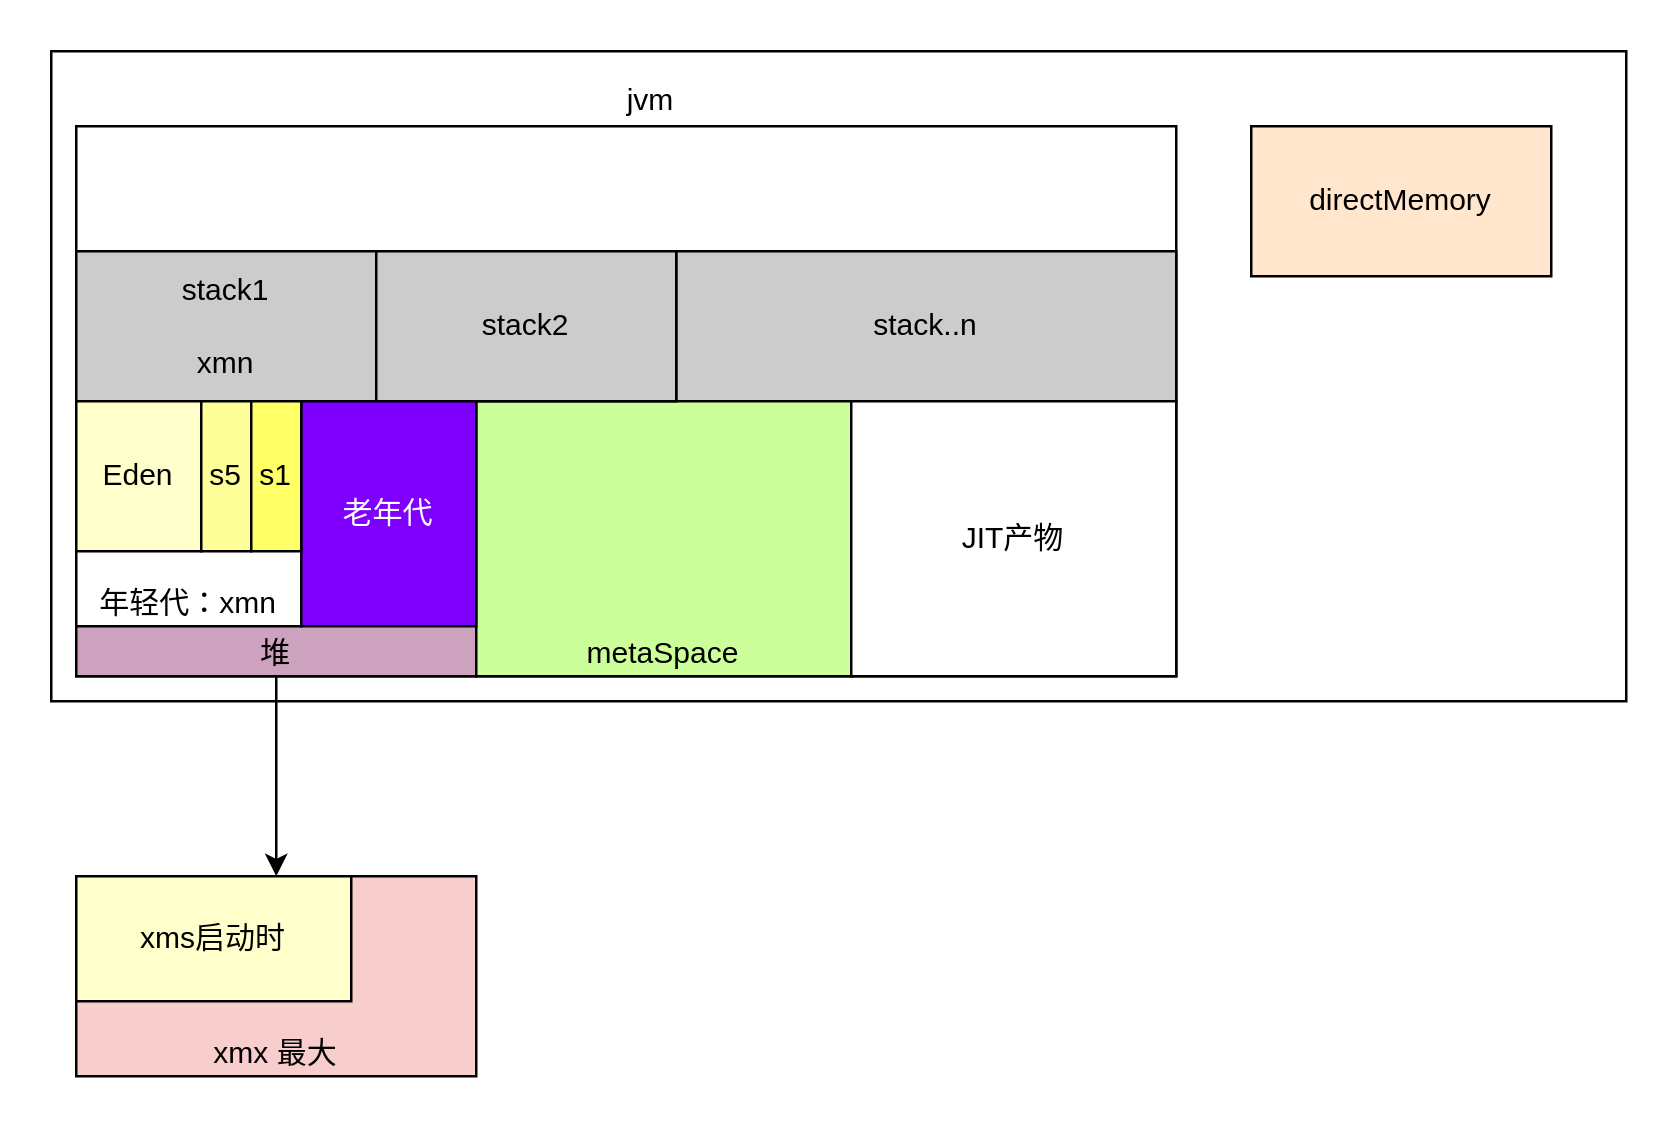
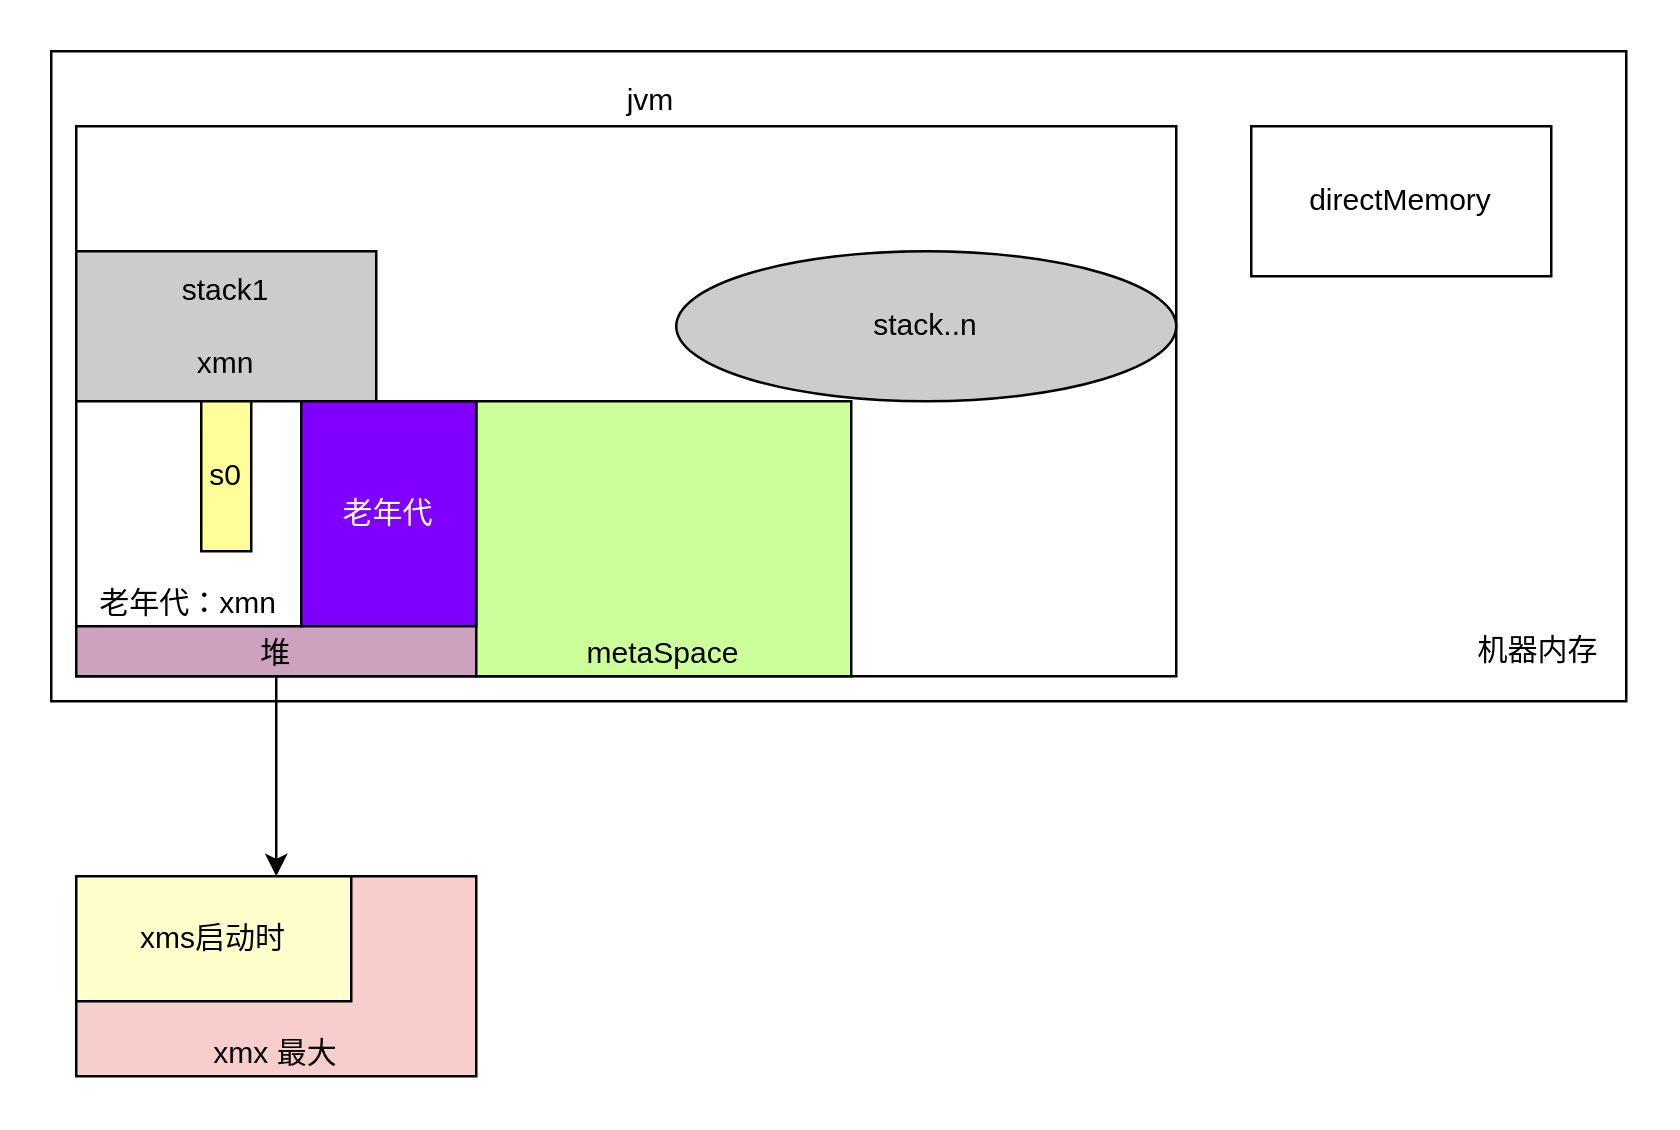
node "directMemory": fillcolor #ffe6cc -> #ffffff
node "stack2": removed
node "stack..n": shape rectangle -> ellipse
node "Eden": removed
node "s5": label "s5" -> "s0"
node "s1": removed
node "JIT产物": removed
node "年轻代：xmn": label "年轻代：xmn" -> "老年代：xmn"
node "机器内存": added
